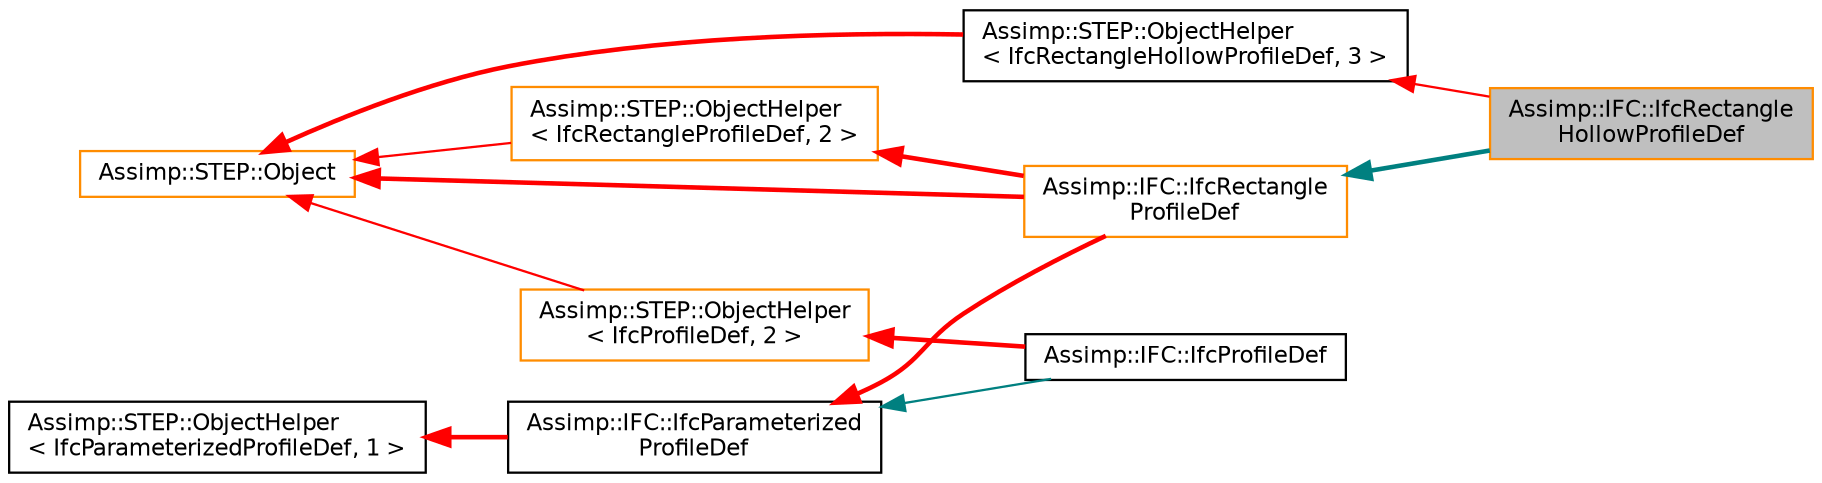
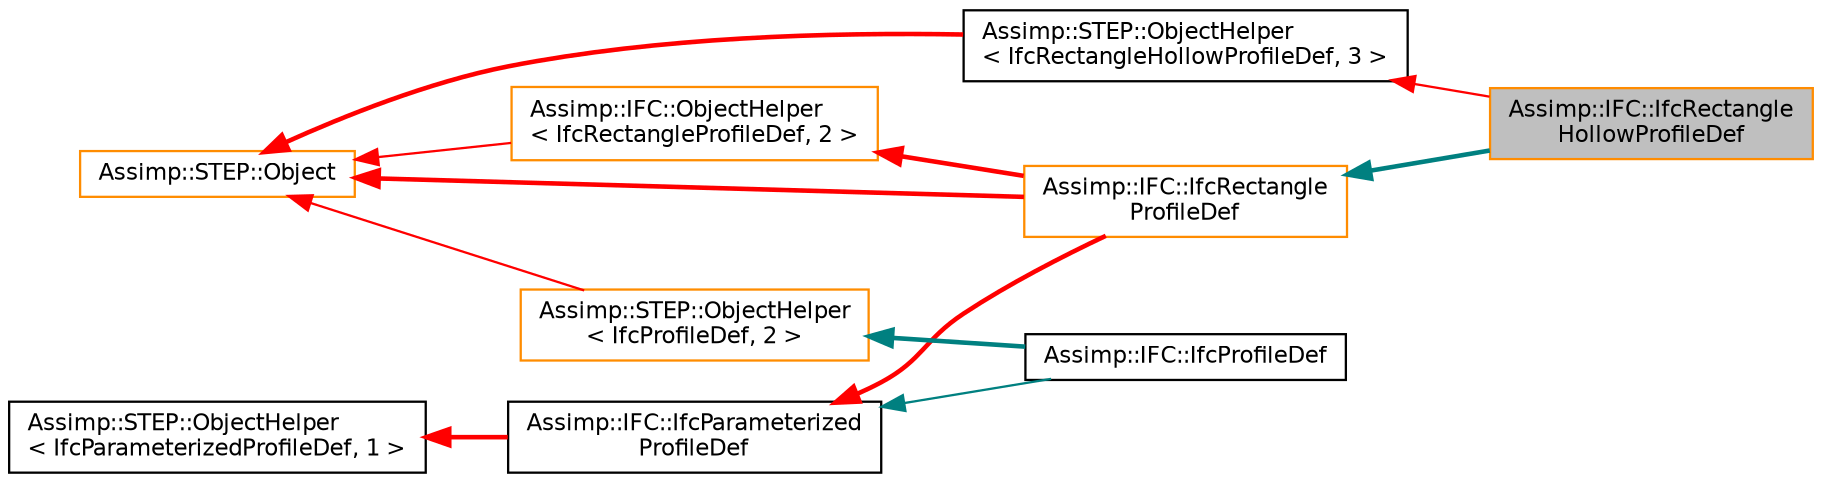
node "Assimp::STEP::ObjectHelper < IfcRectangleProfileDef, 2 >": label "Assimp::STEP::ObjectHelper < IfcRectangleProfileDef, 2 >" -> "Assimp::IFC::ObjectHelper < IfcRectangleProfileDef, 2 >"
edge "Assimp::IFC::IfcProfileDef" -> "Assimp::STEP::ObjectHelper < IfcProfileDef, 2 >": color red -> teal
